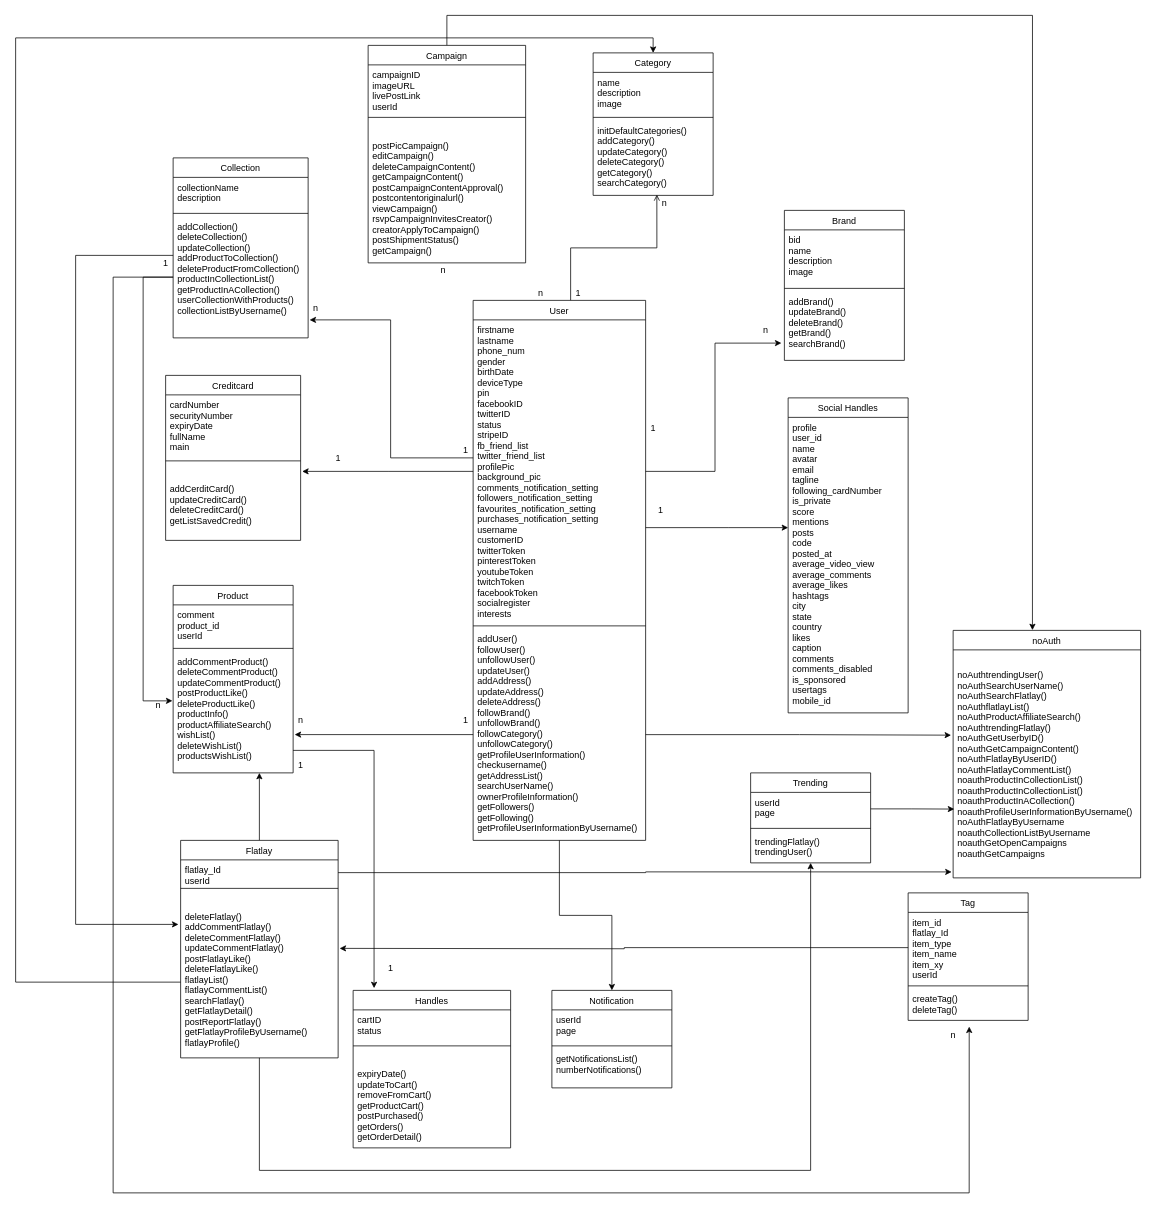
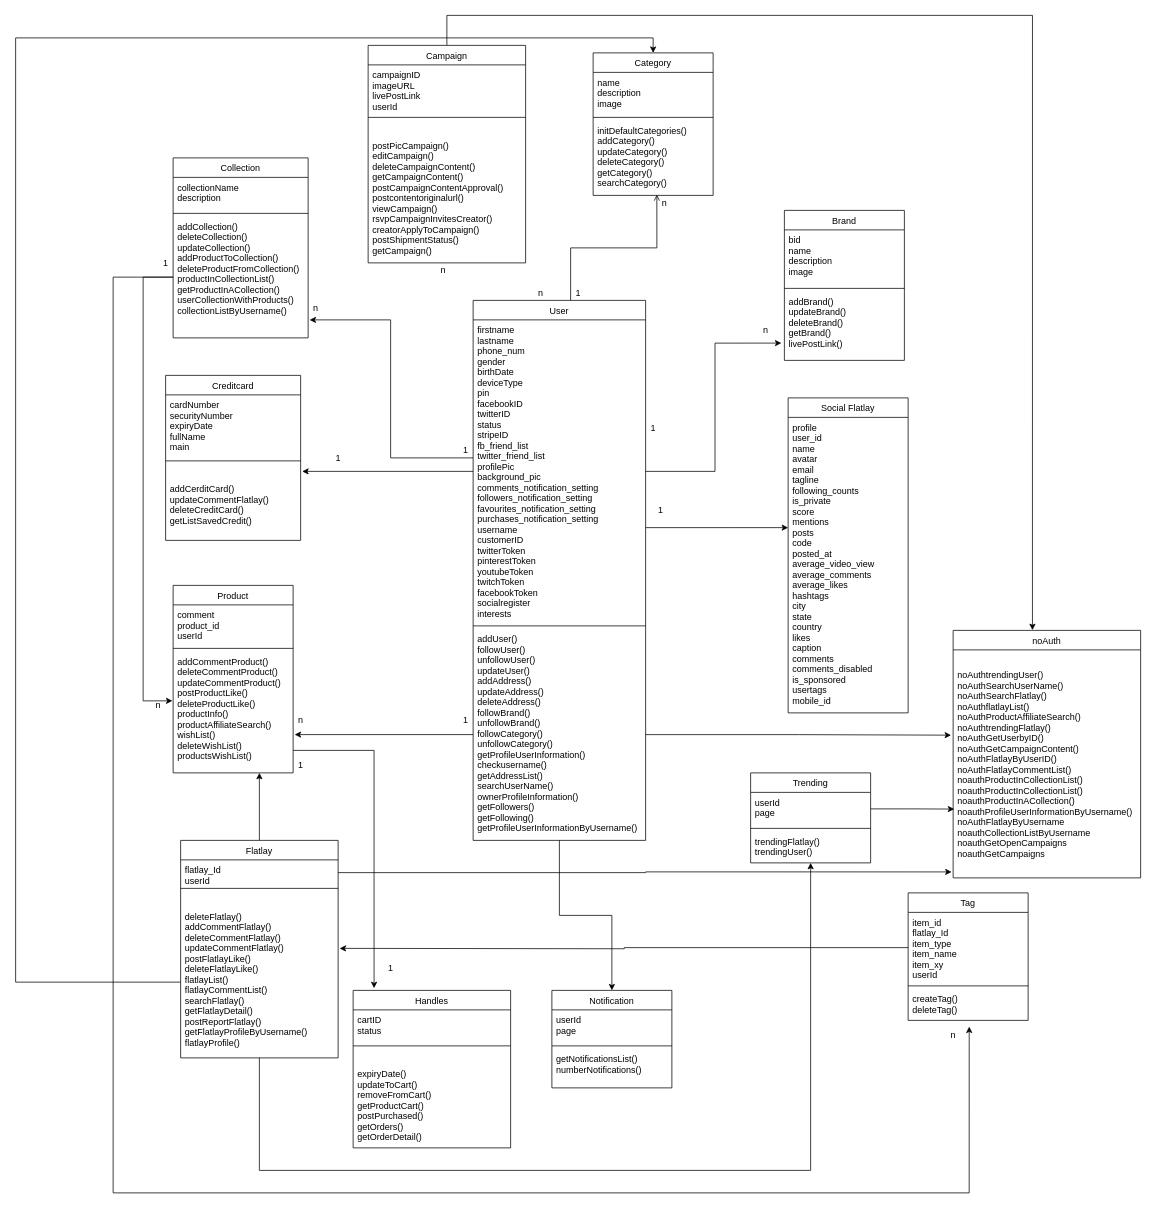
node "addBrand() updateBrand() deleteBrand() getBrand() searchBrand()": label "addBrand() updateBrand() deleteBrand() getBrand() searchBrand()" -> "addBrand() updateBrand() deleteBrand() getBrand() livePostLink()"
node "Social Handles": label "Social Handles" -> "Social Flatlay"
node "profile user_id name avatar email tagline following_cardNumber is_private score mentions posts code posted_at average_video_view average_comments average_likes hashtags city state country likes caption comments comments_disabled is_sponsored usertags mobile_id": label "profile user_id name avatar email tagline following_cardNumber is_private score mentions posts code posted_at average_video_view average_comments average_likes hashtags city state country likes caption comments comments_disabled is_sponsored usertags mobile_id" -> "profile user_id name avatar email tagline following_counts is_private score mentions posts code posted_at average_video_view average_comments average_likes hashtags city state country likes caption comments comments_disabled is_sponsored usertags mobile_id"
node "addCerditCard() updateCreditCard() deleteCreditCard() getListSavedCredit()": label "addCerditCard() updateCreditCard() deleteCreditCard() getListSavedCredit()" -> "addCerditCard() updateCommentFlatlay() deleteCreditCard() getListSavedCredit()"
edge "addCollection() deleteCollection() updateCollection() addProductToCollection() deleteProductFromCollection() productInCollectionList() getProductInACollection() userCollectionWithProducts() collectionListByUsername()" -> "deleteFlatlay() addCommentFlatlay() deleteCommentFlatlay() updateCommentFlatlay() postFlatlayLike() deleteFlatlayLike() flatlayList() flatlayCommentList() searchFlatlay() getFlatlayDetail() postReportFlatlay() getFlatlayProfileByUsername() flatlayProfile()": removed
